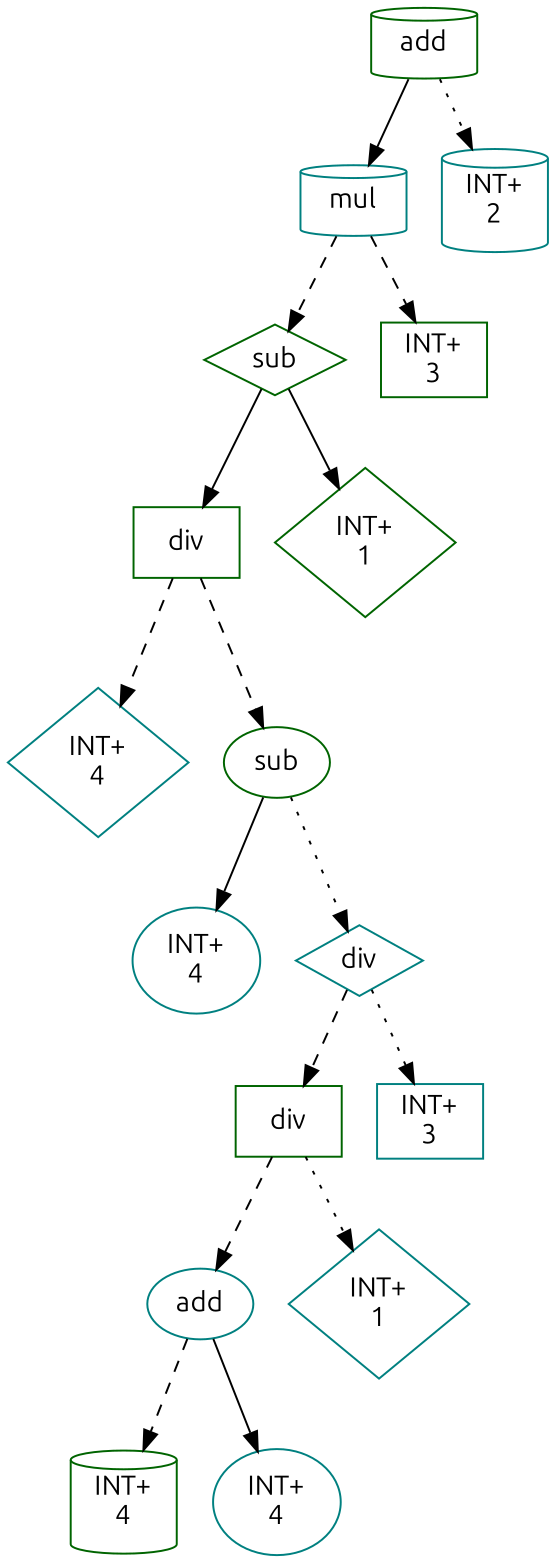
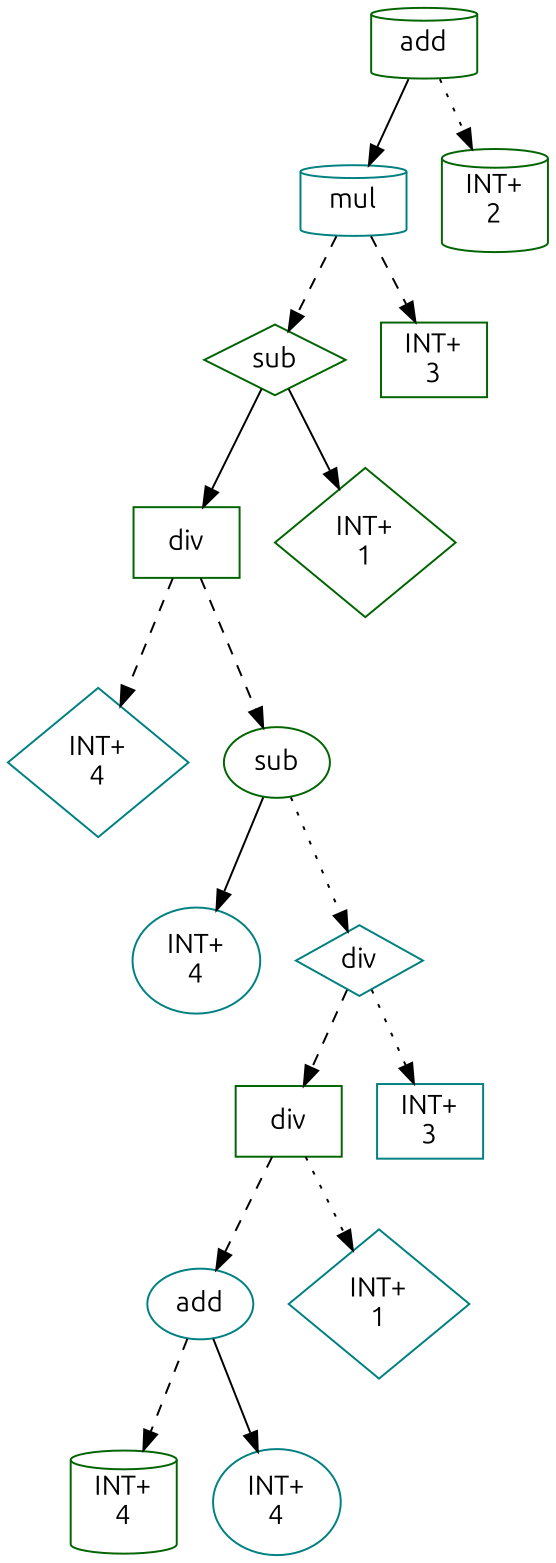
node "INT+ 2": color teal -> darkgreen
